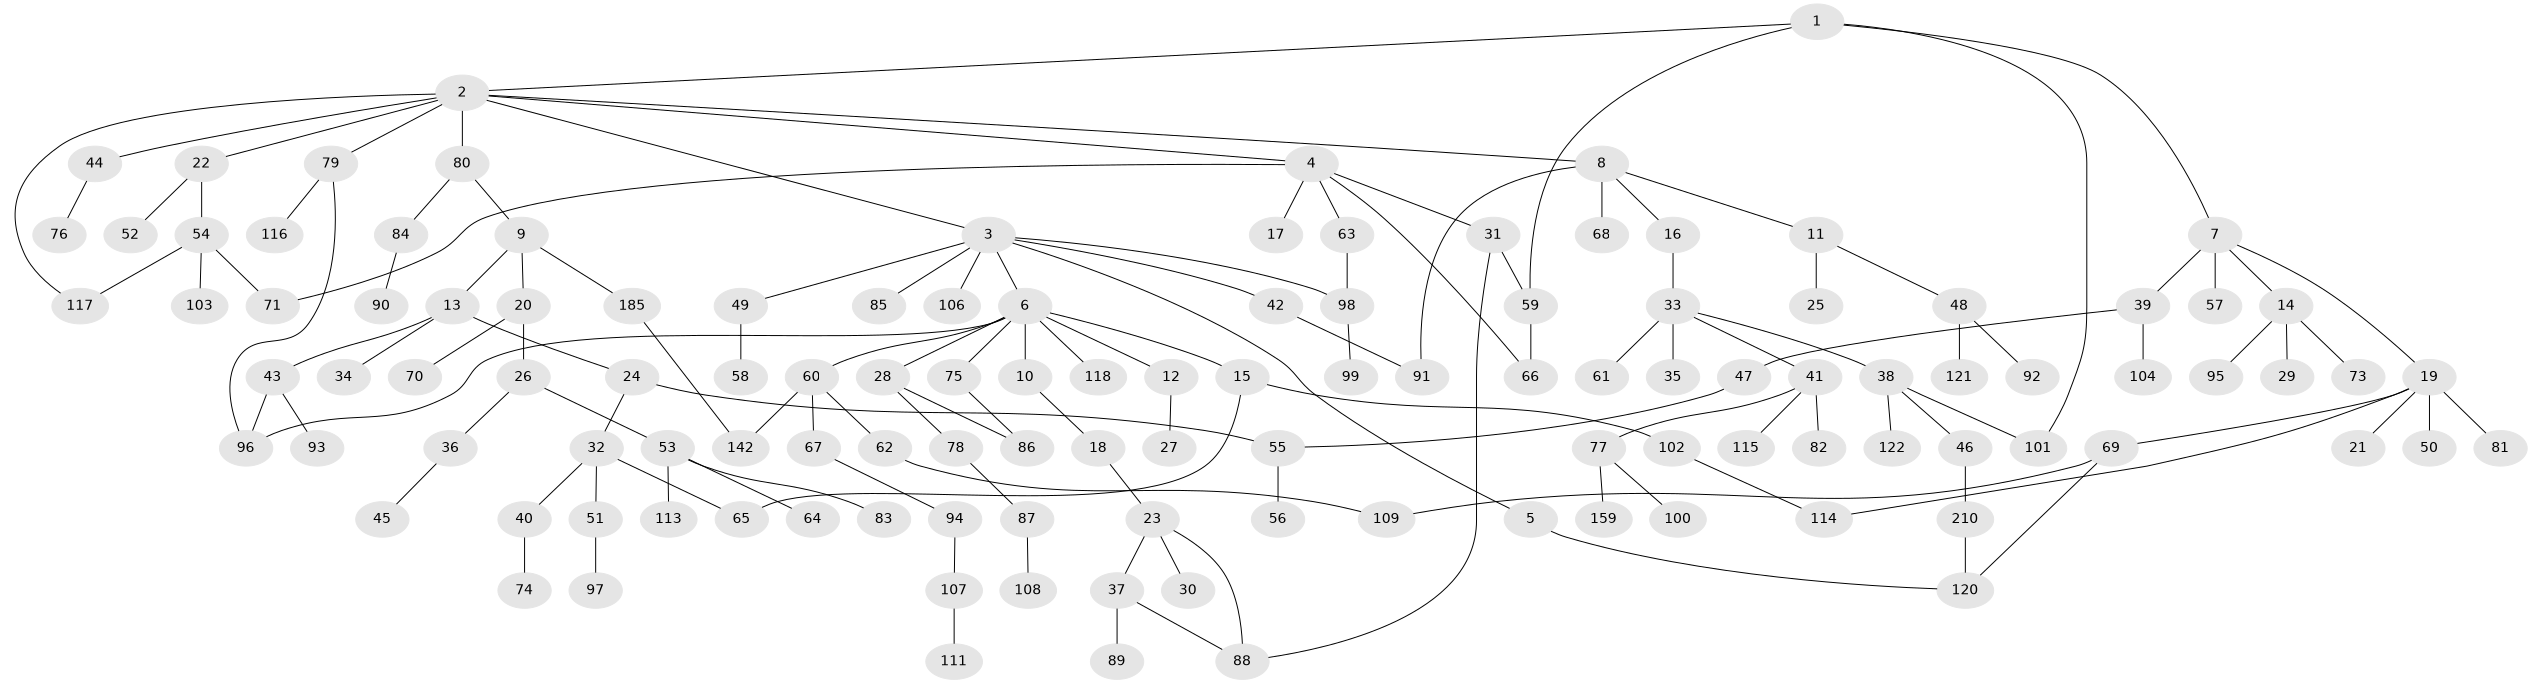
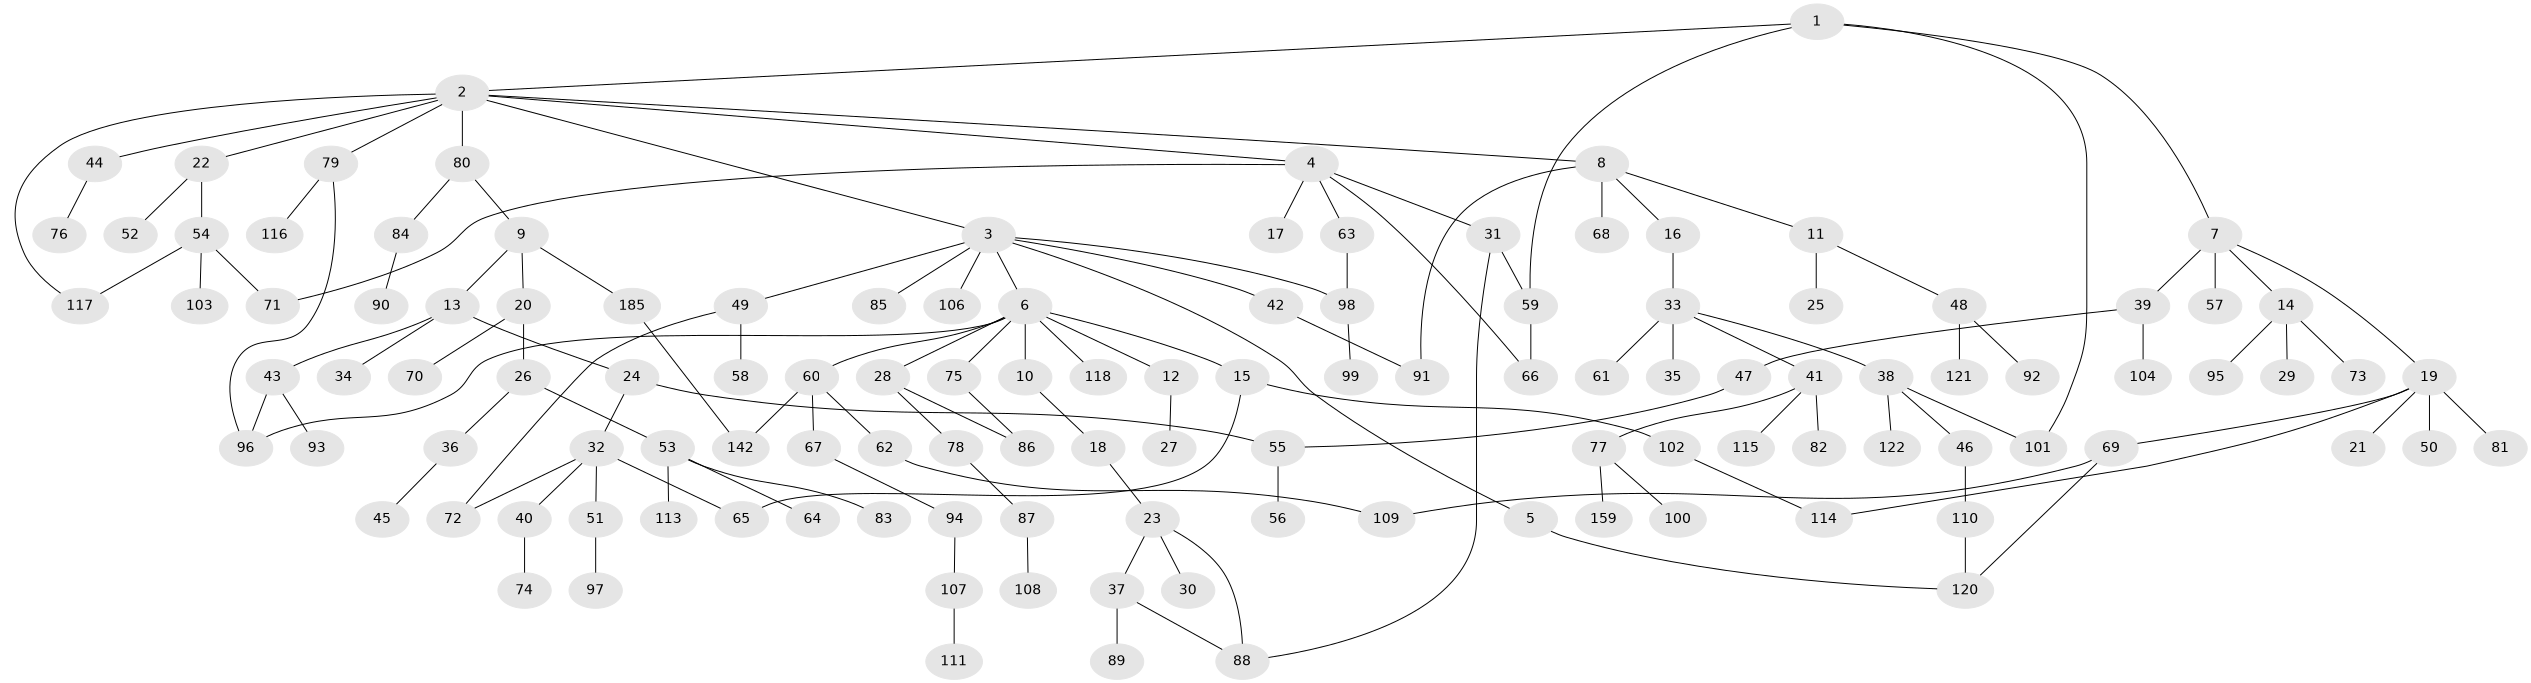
node "72": added
node "210": label "210" -> "110"
